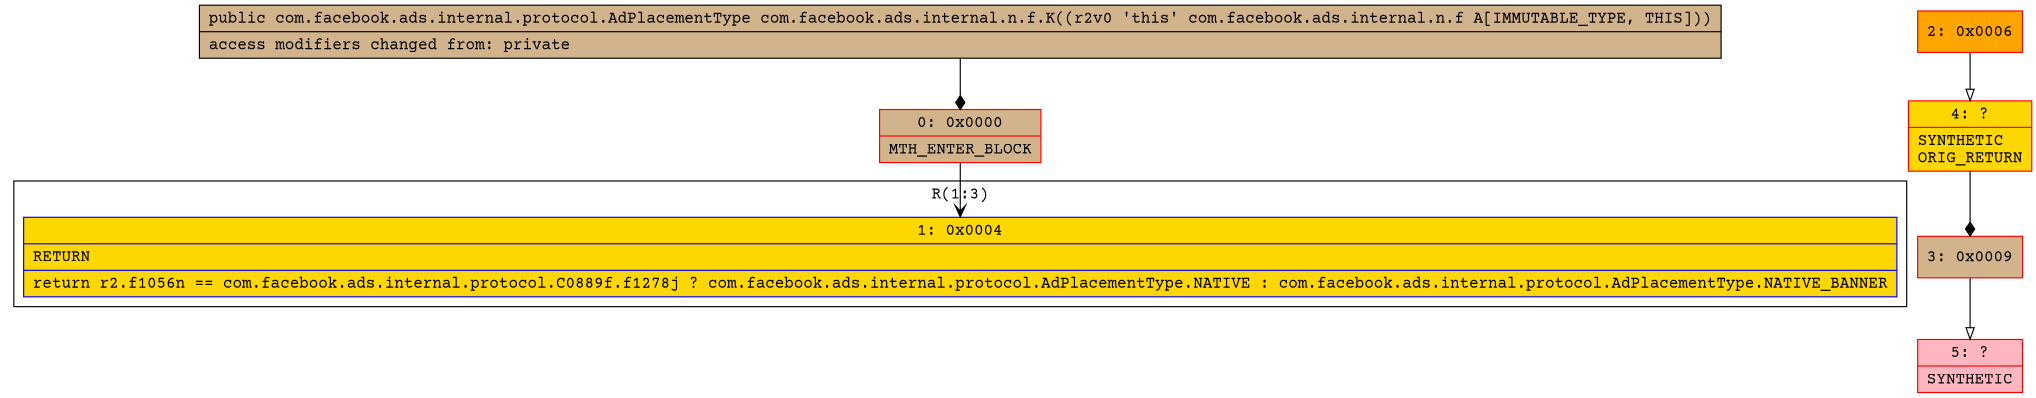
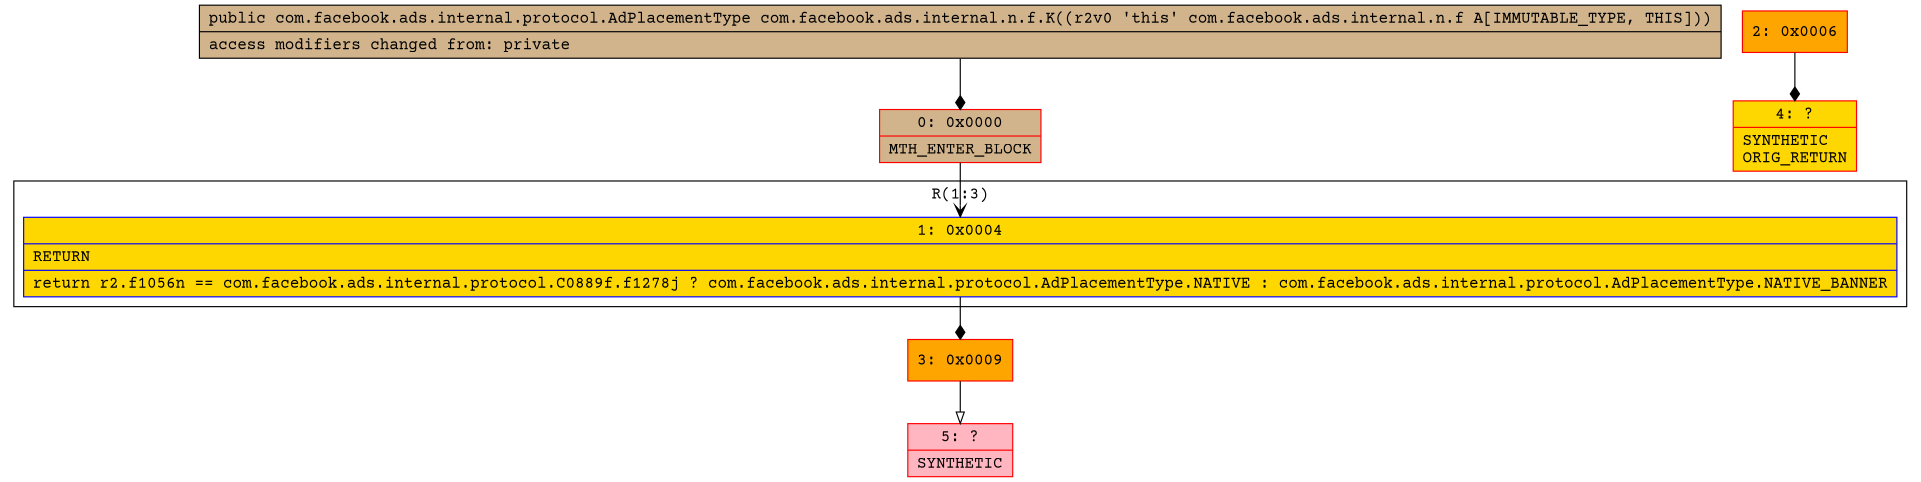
edge "2: 0x0006" -> "4: ?": arrowhead onormal -> diamond
edge "4: ?" -> "3: 0x0009": now "1: 0x0004" -> "3: 0x0009"
node "3: 0x0009": fillcolor tan -> orange
